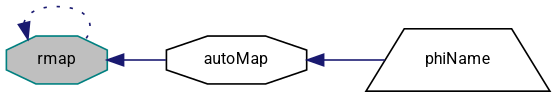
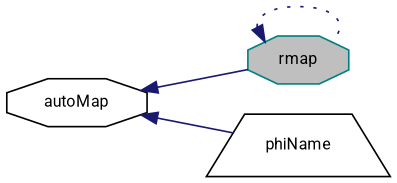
edge "autoMap" -> "rmap": reversed
